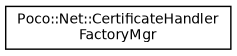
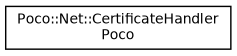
node "Poco::Net::CertificateHandler FactoryMgr": label "Poco::Net::CertificateHandler FactoryMgr" -> "Poco::Net::CertificateHandler Poco"
